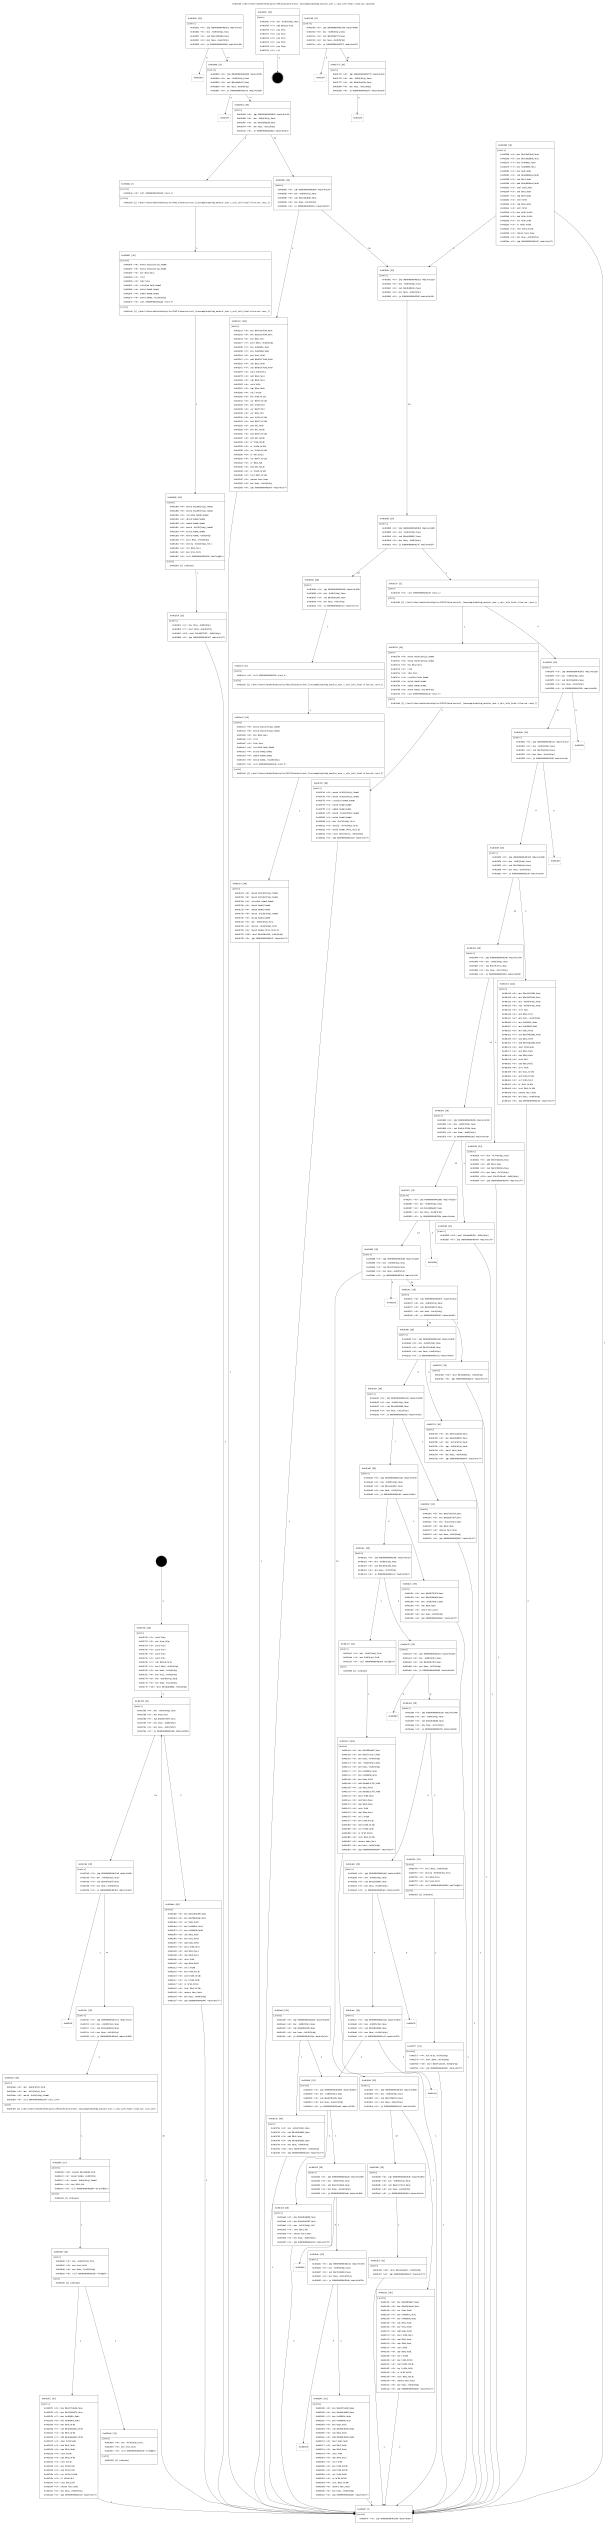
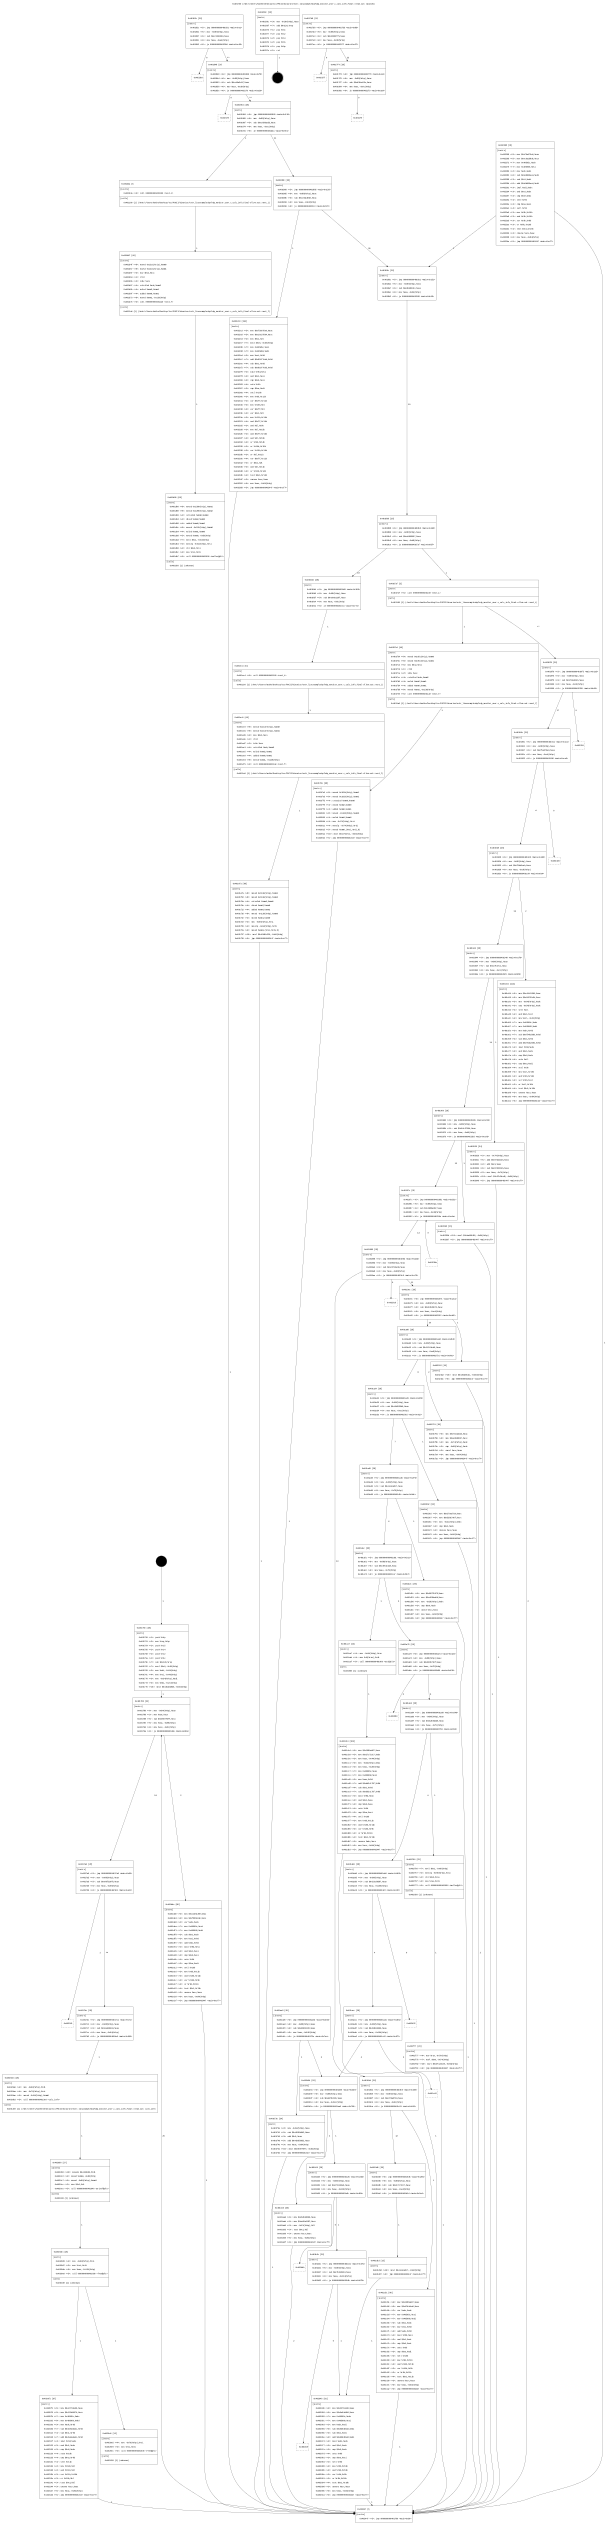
node "0x401dc4 [26]": removed
edge "0x40197c [28]" -> "0x40239a": reversed
edge "0x401d1d [15]" -> "0x402447 [5]": now "0x401d1d [15]" -> "0x40204b [91]"
